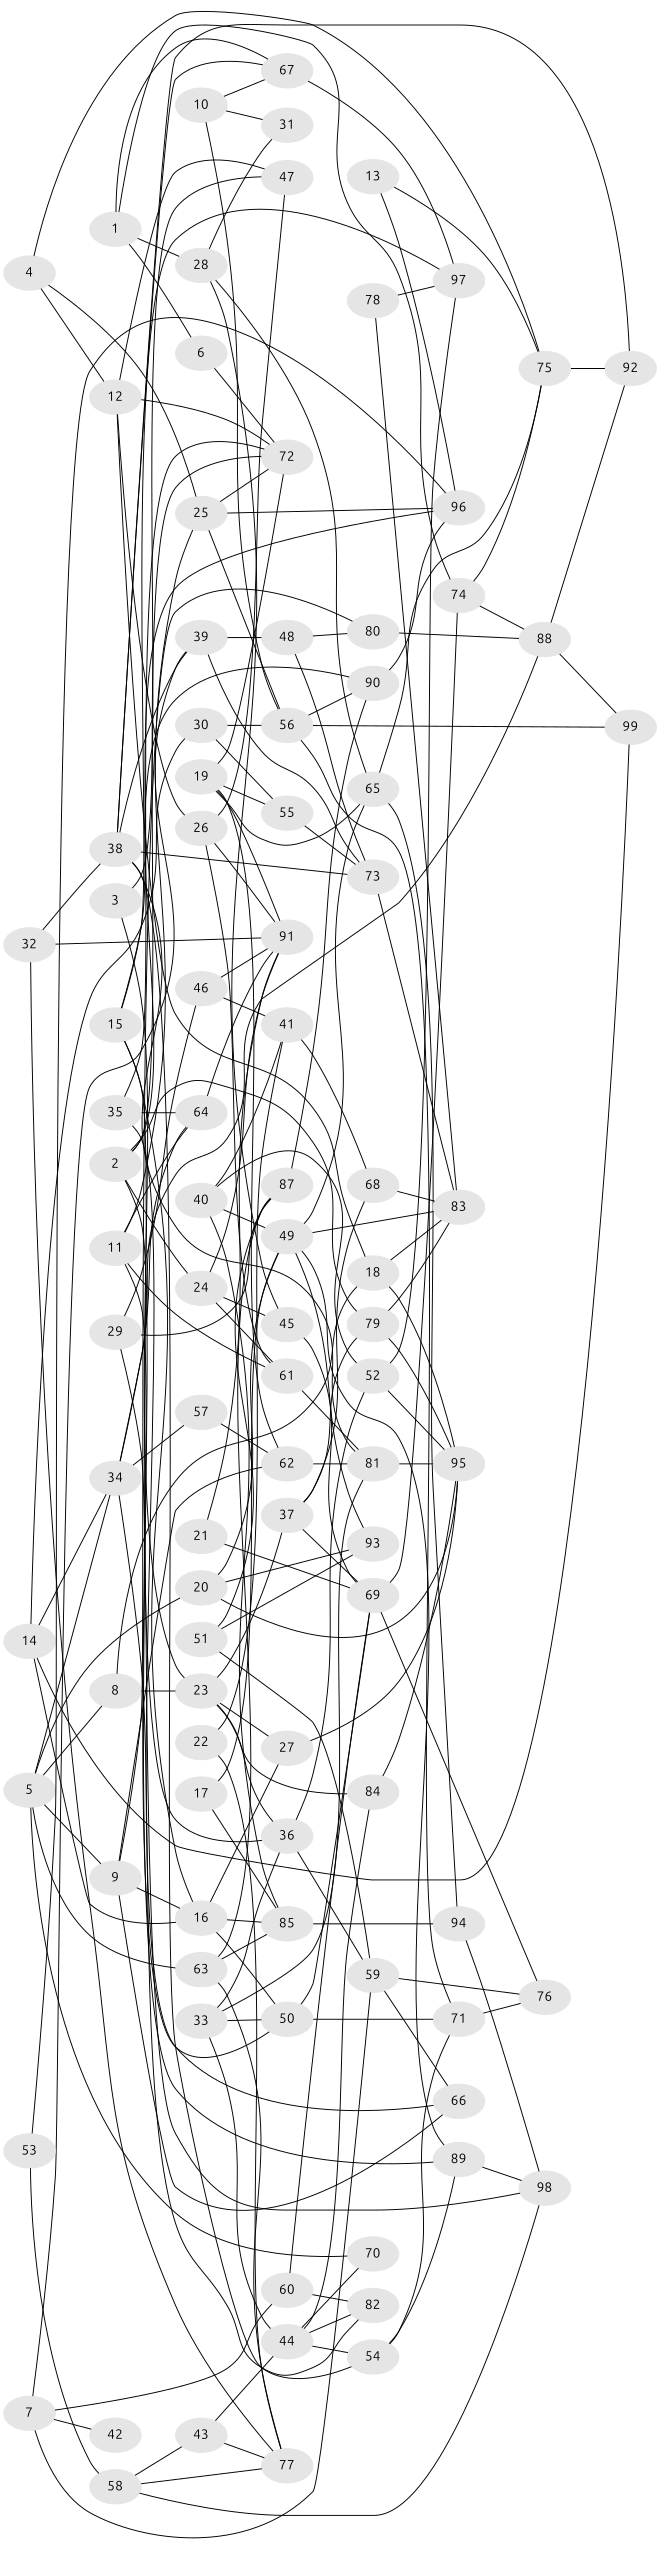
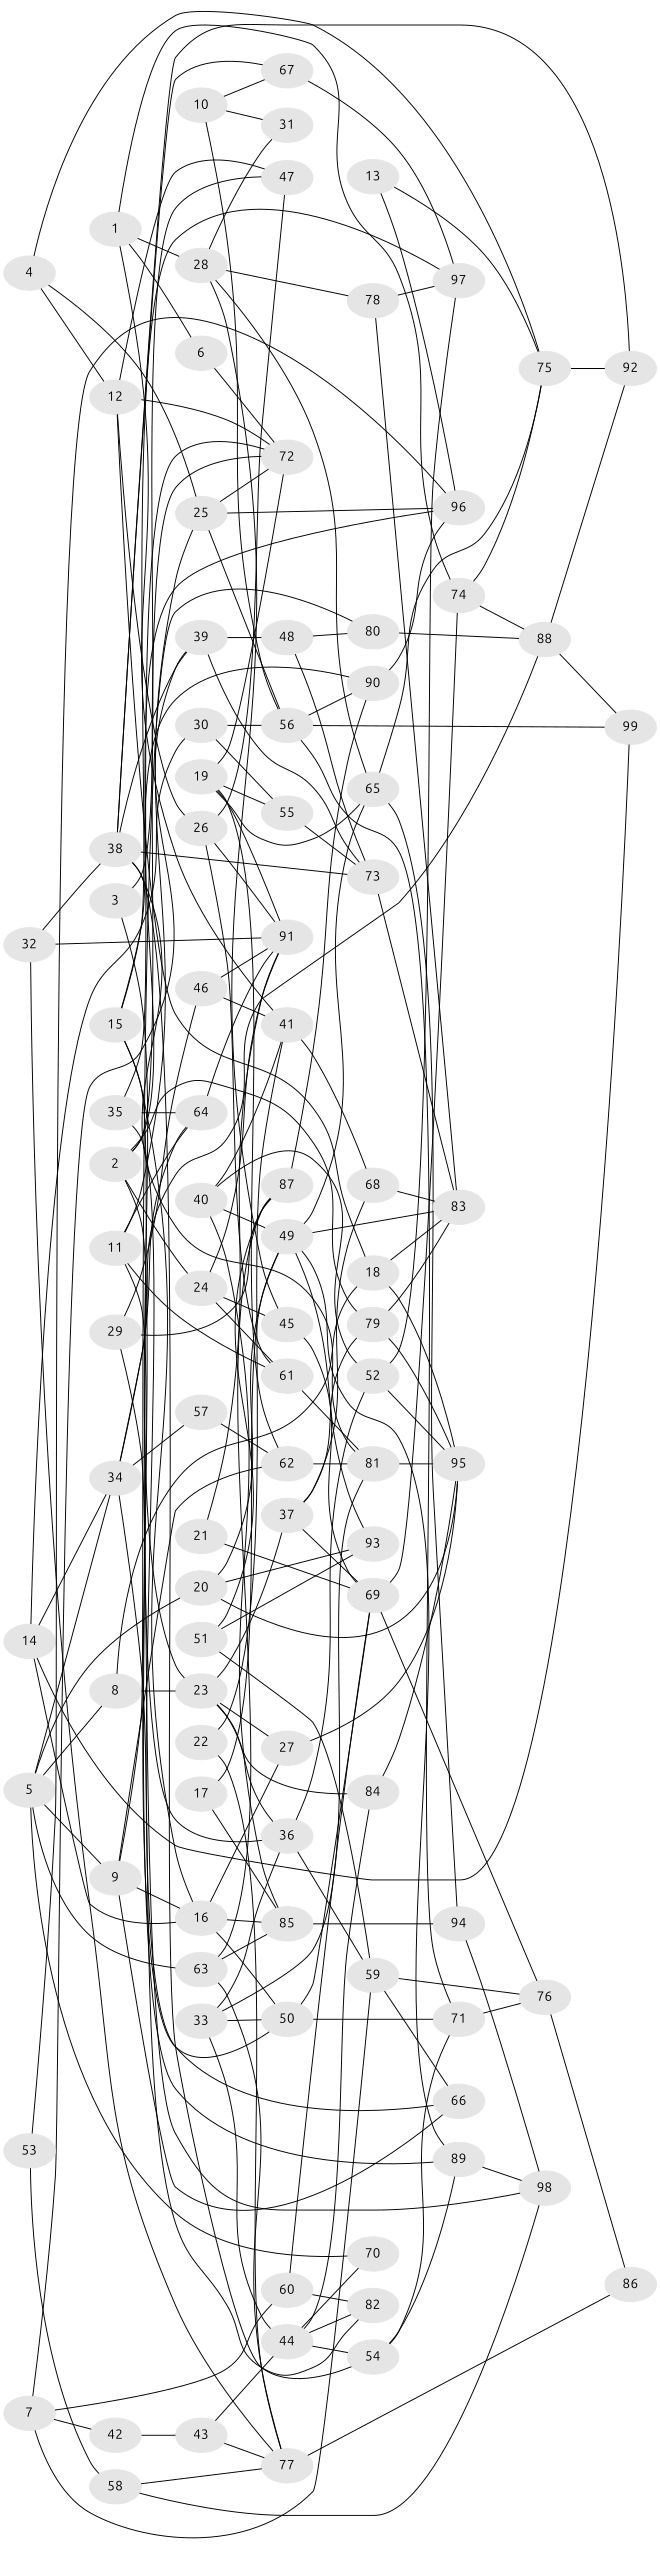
edge "67" -- "1": now "41" -- "1"
edge "28" -- "78": added
node "86": added
edge "43" -- "58": now "43" -- "42"
